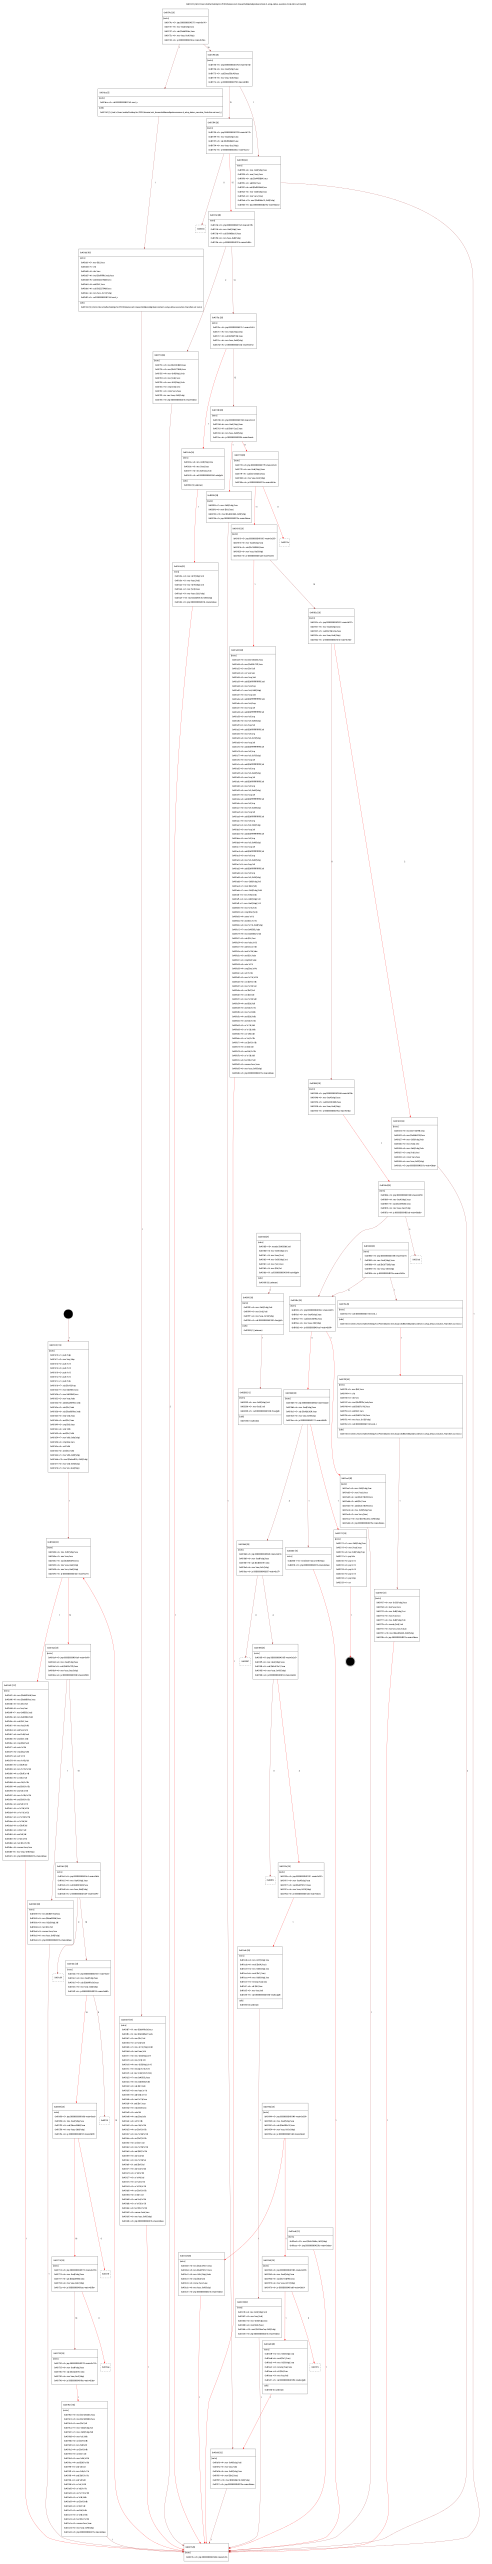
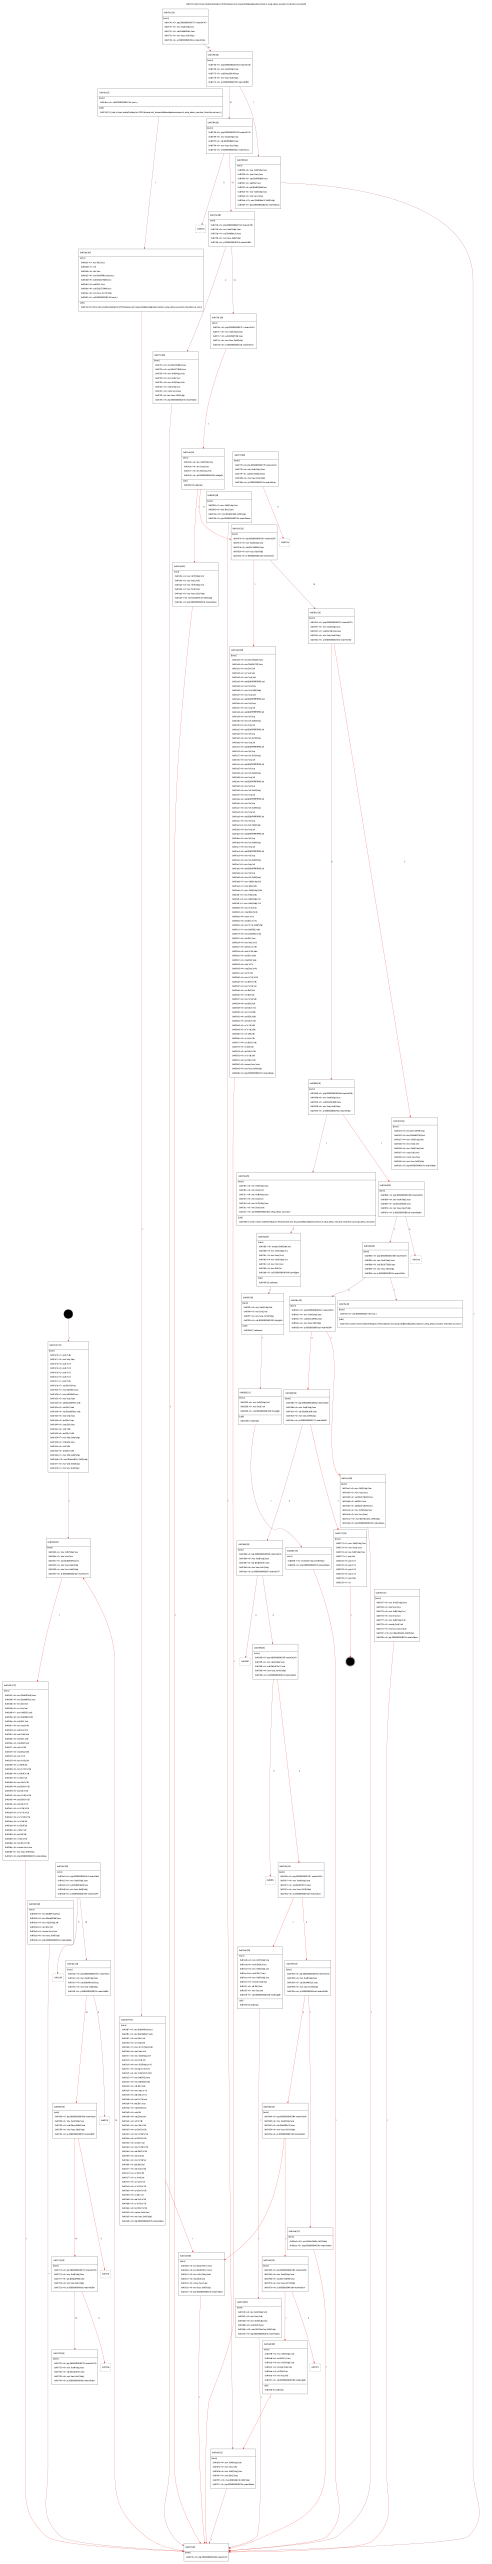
edge "0x40174c [28]" -> "0x401dca [5]": removed, label "1"
node "0x4017d8 [28]": removed
edge "0x4017f4 [28]" -> "0x401810 [28]": now "0x401c8a [16]" -> "0x401810 [28]"
node "0x401fba [25]": added
edge "0x401864 [28]" -> "0x40189c [28]": now "0x401864 [28]" -> "0x401880 [28]"
node "0x401f3f [40]": removed
edge "0x4018b8 [28]" -> "0x40200e [15]": now "0x402002 [12]" -> "0x40200e [15]"
node "0x4016a4 [28]": removed
edge "0x401d1d [36]" -> "0x4021fa [5]": removed, label "2"
node "0x401928 [28]": added
edge "0x401df7 [169]" -> "0x4021fa [5]": now "0x401df7 [169]" -> "0x401cb8 [30]"
node "0x4019be [106]": removed
